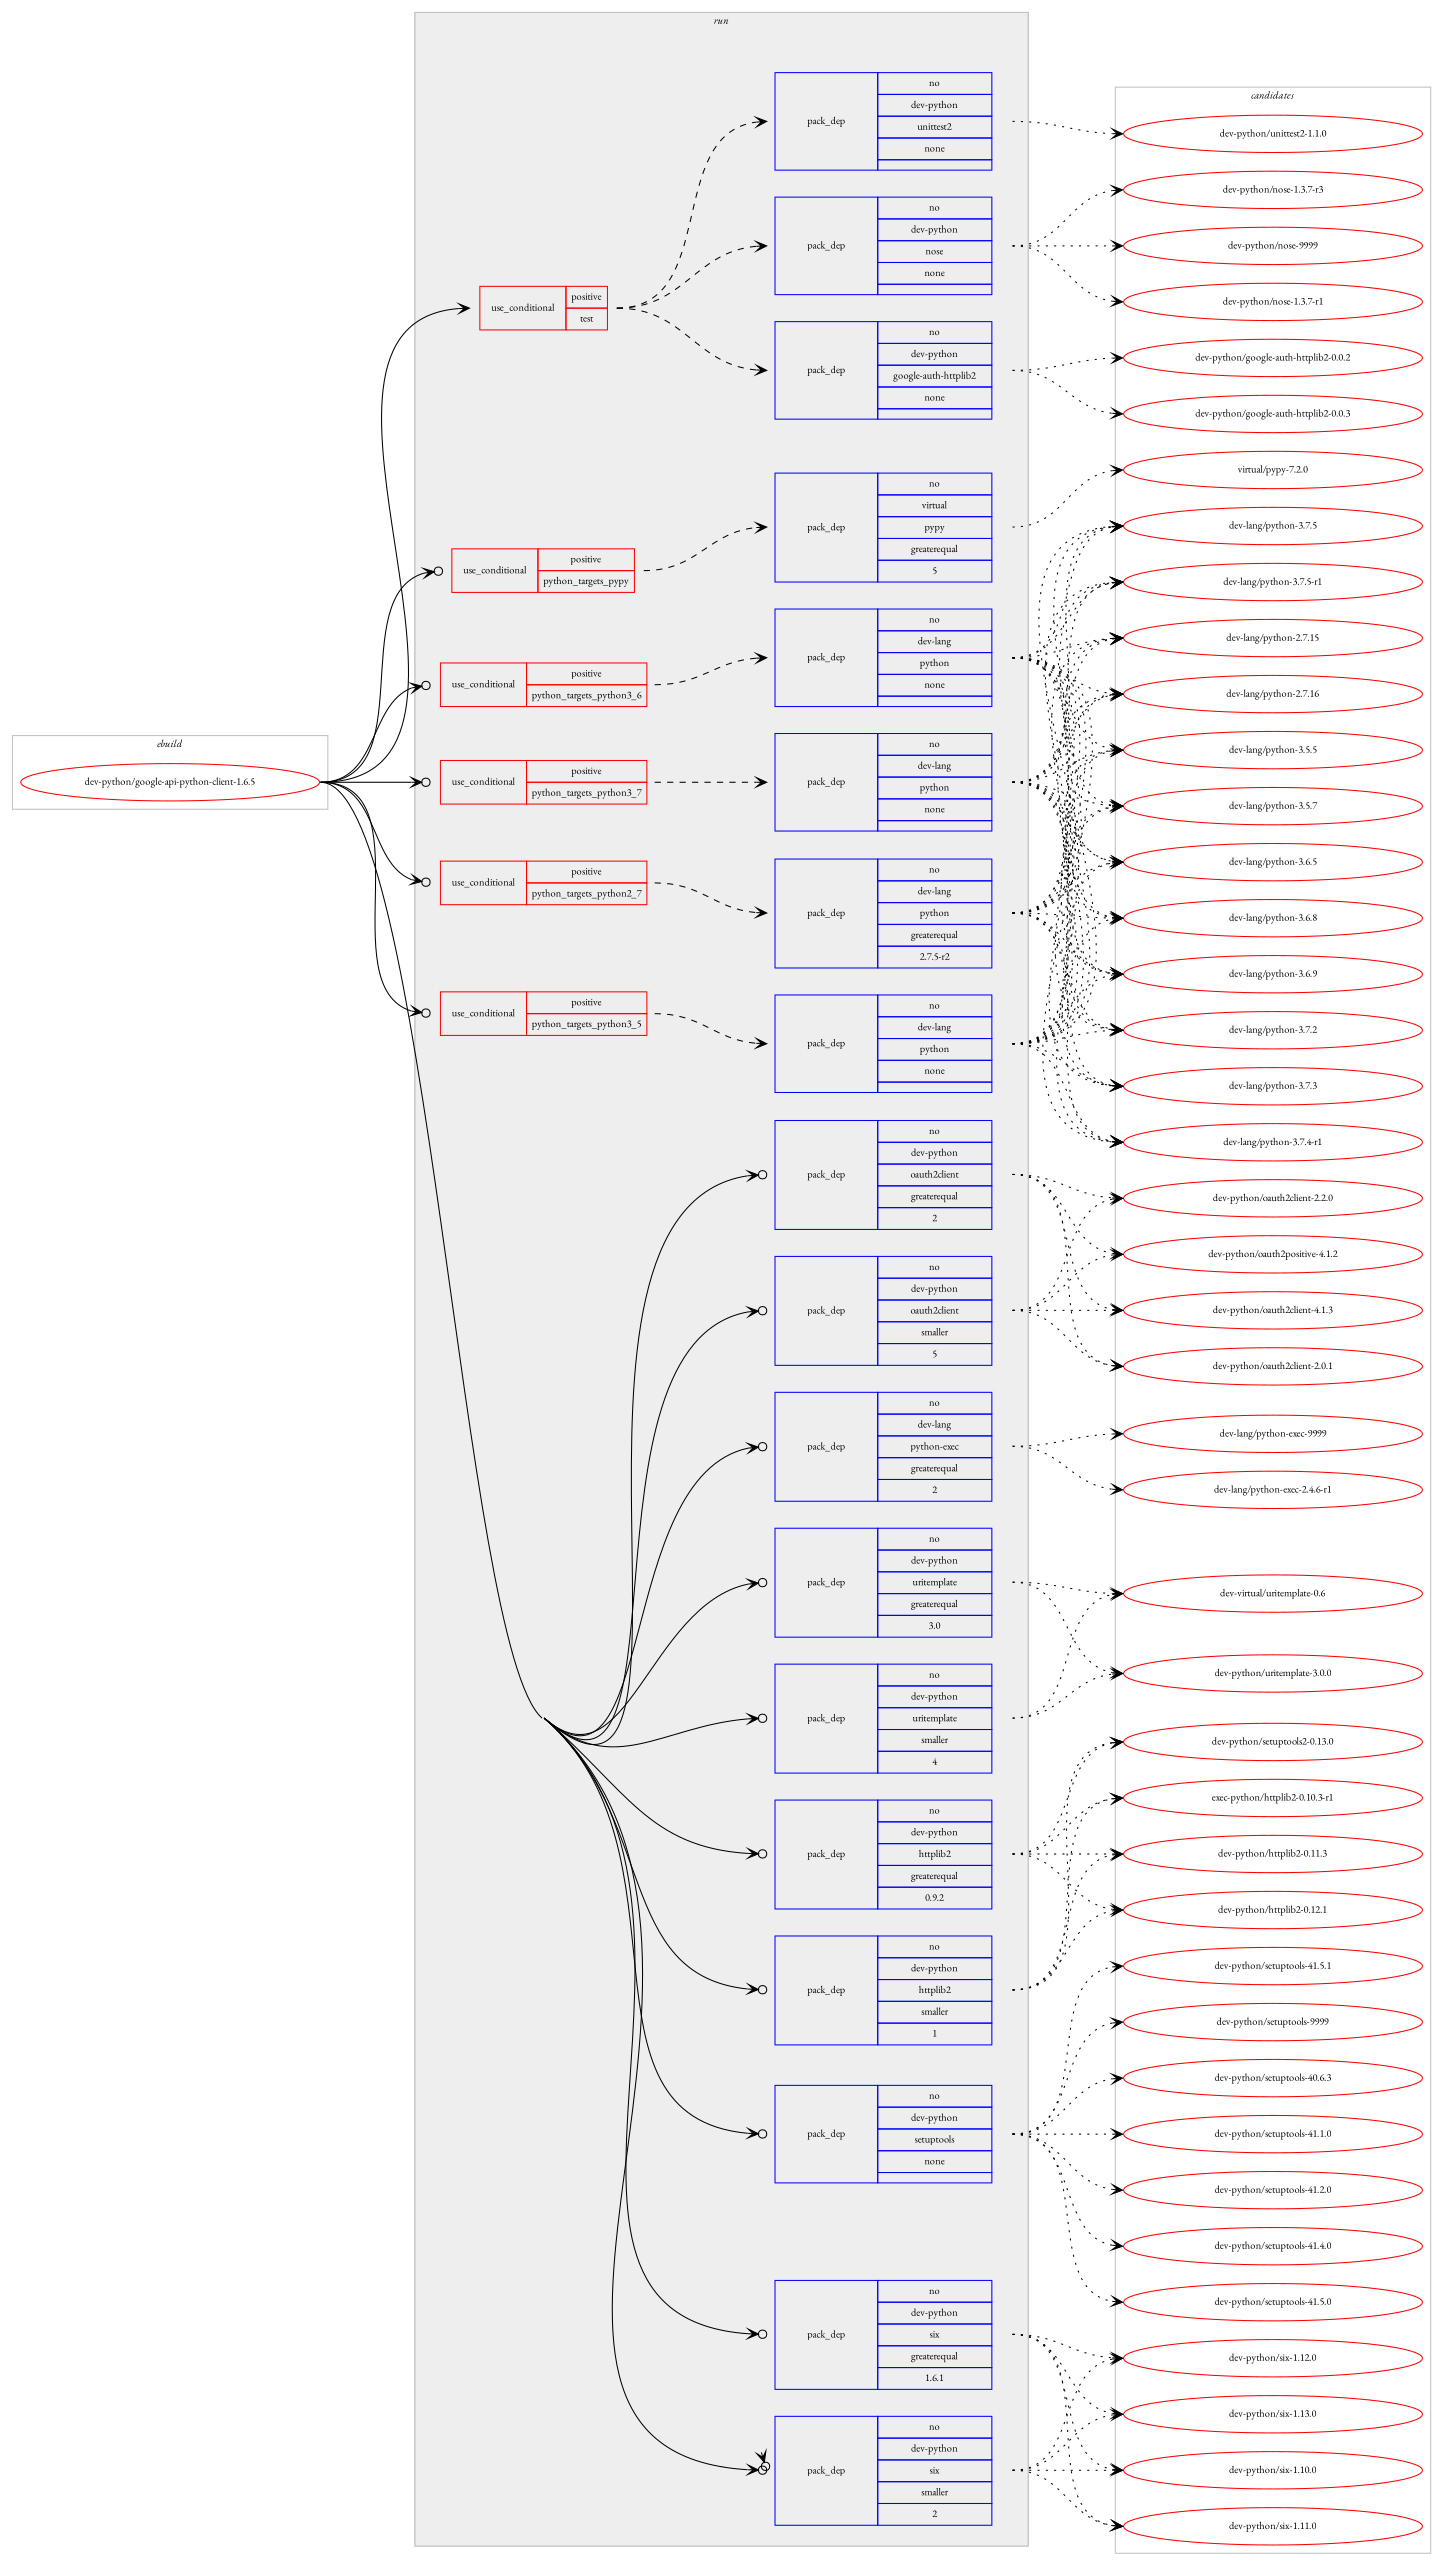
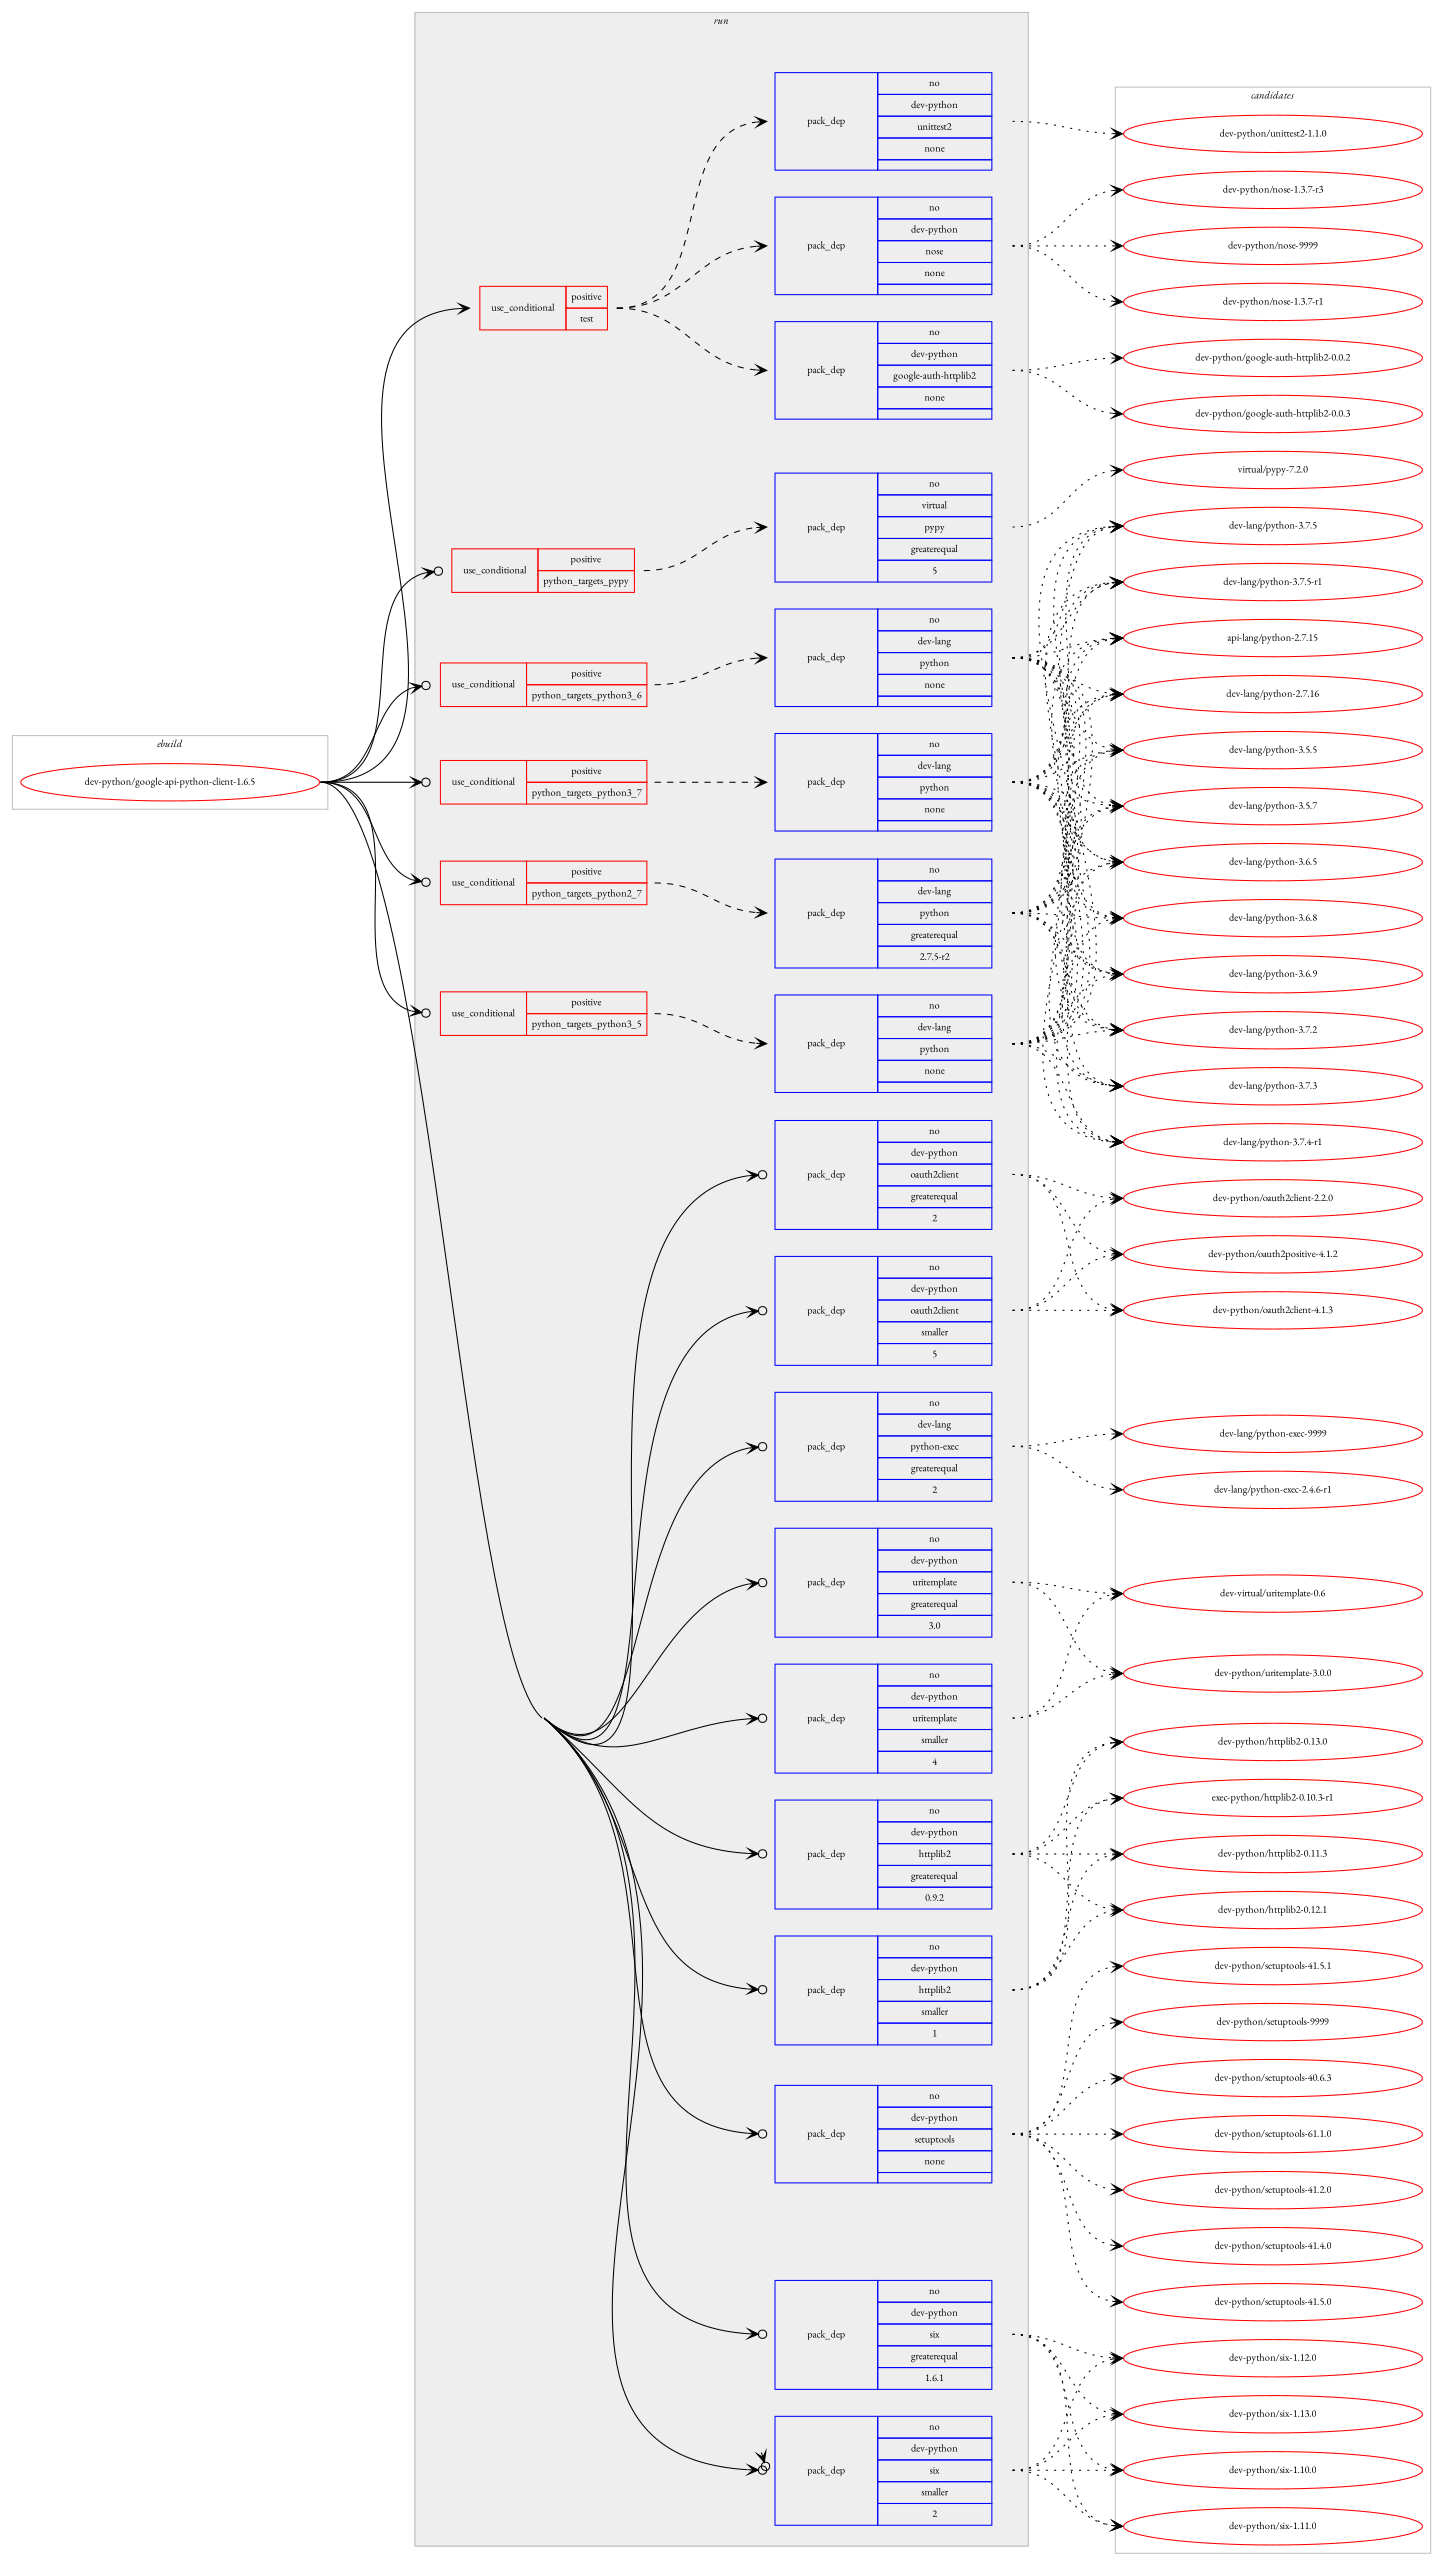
node "dev-lang/python-2.7.15": label "dev-lang/python-2.7.15" -> "api-lang/python-2.7.15"
node "dev-python/oauth2client-2.0.1": removed
node "dev-python/setuptools2-0.13.0": label "dev-python/setuptools2-0.13.0" -> "dev-python/httplib2-0.13.0"
node "dev-python/setuptools-41.1.0": label "dev-python/setuptools-41.1.0" -> "dev-python/setuptools-61.1.0"
